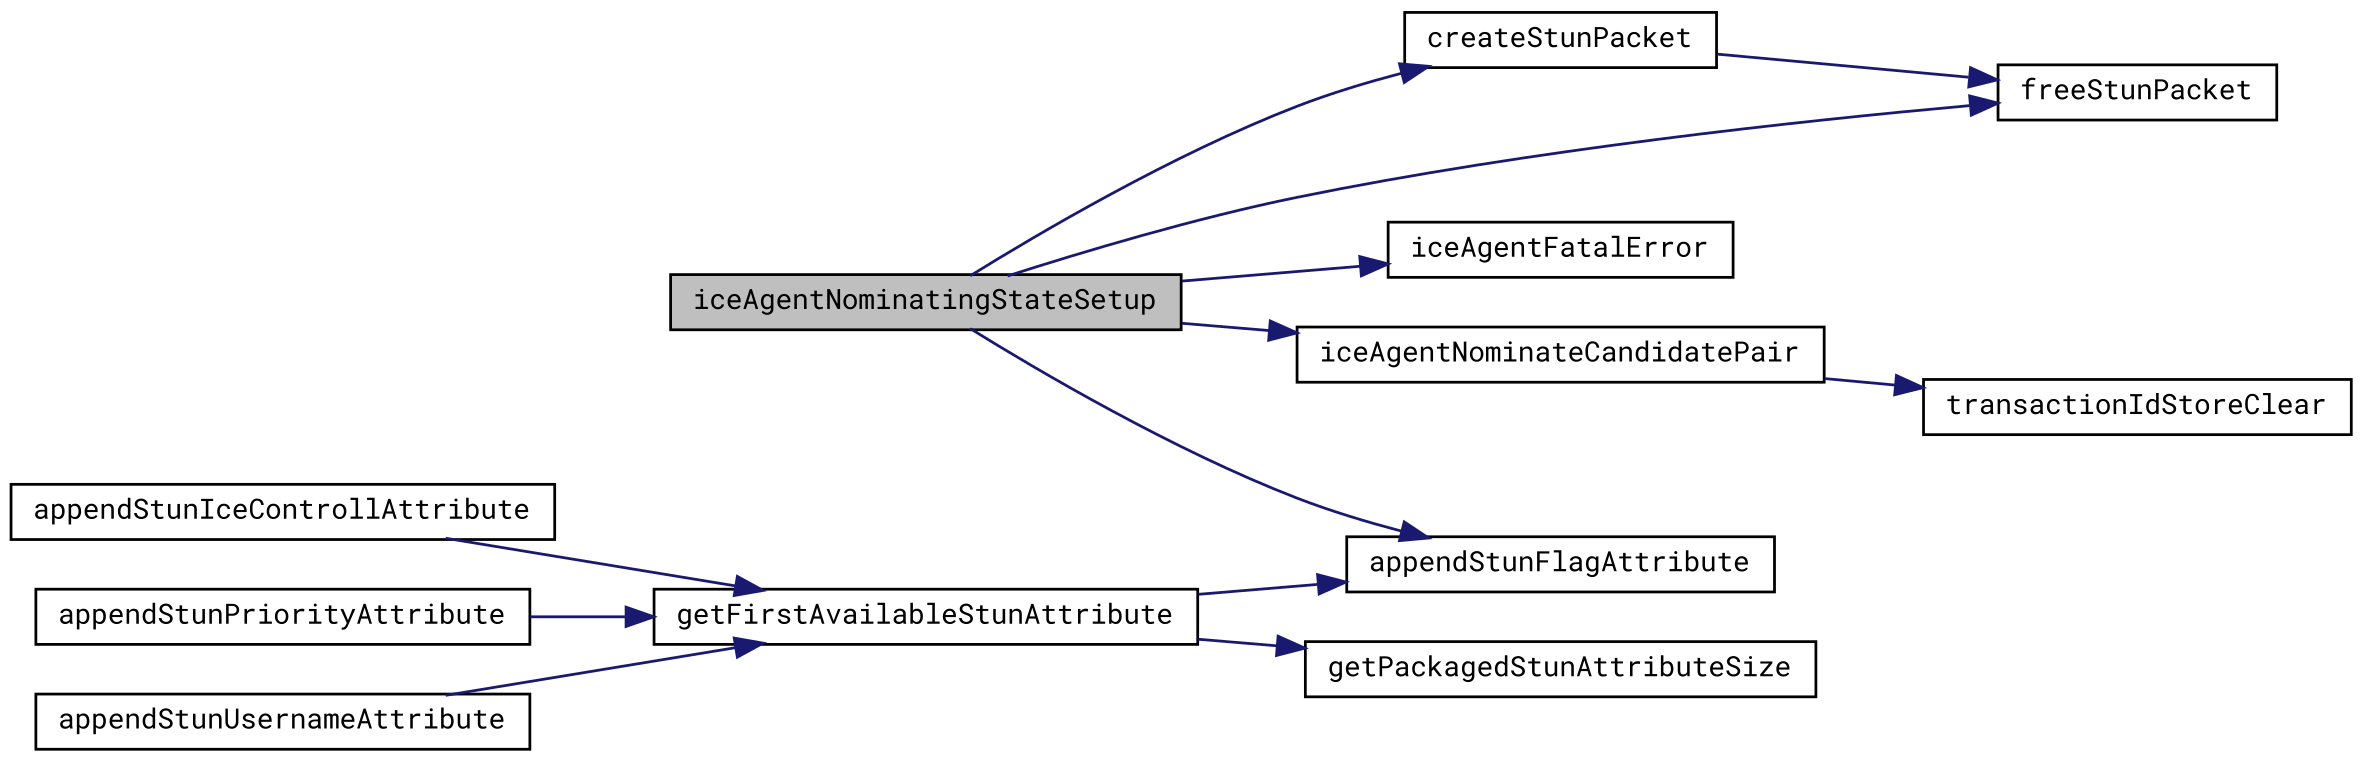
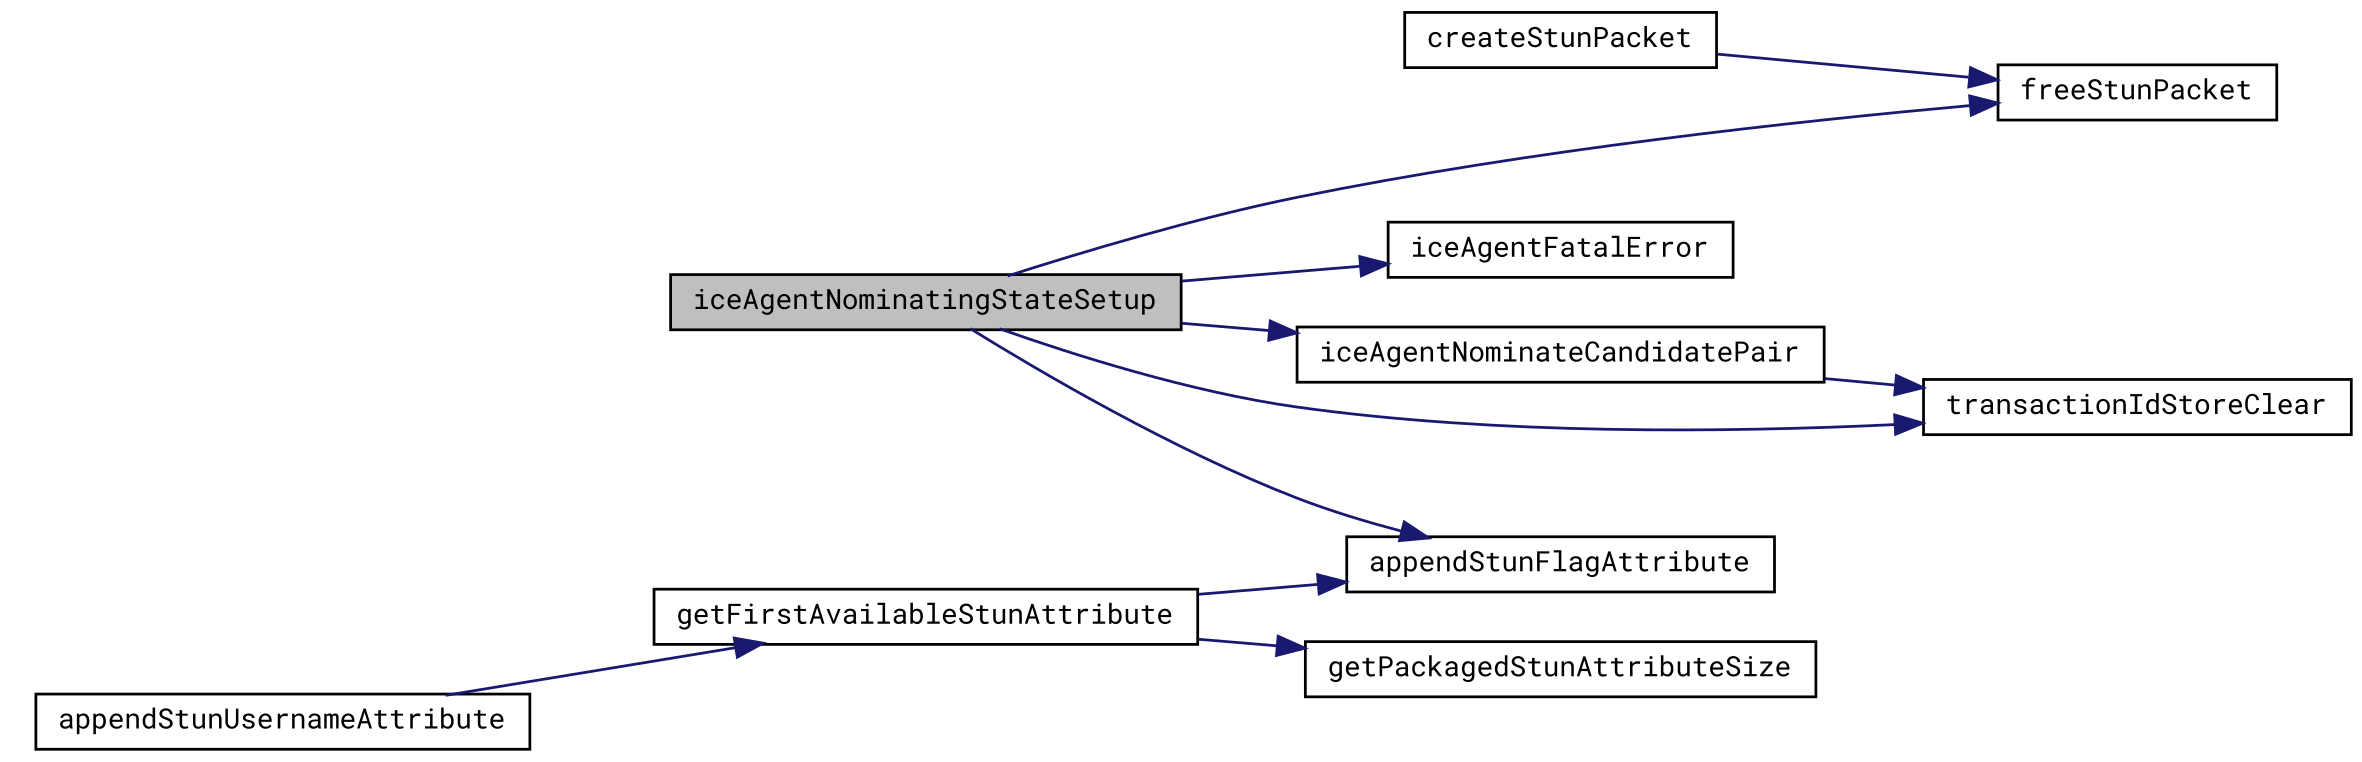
edge "iceAgentNominatingStateSetup" -> "createStunPacket": now "iceAgentNominatingStateSetup" -> "transactionIdStoreClear"
node "appendStunIceControllAttribute": removed
node "appendStunPriorityAttribute": removed
